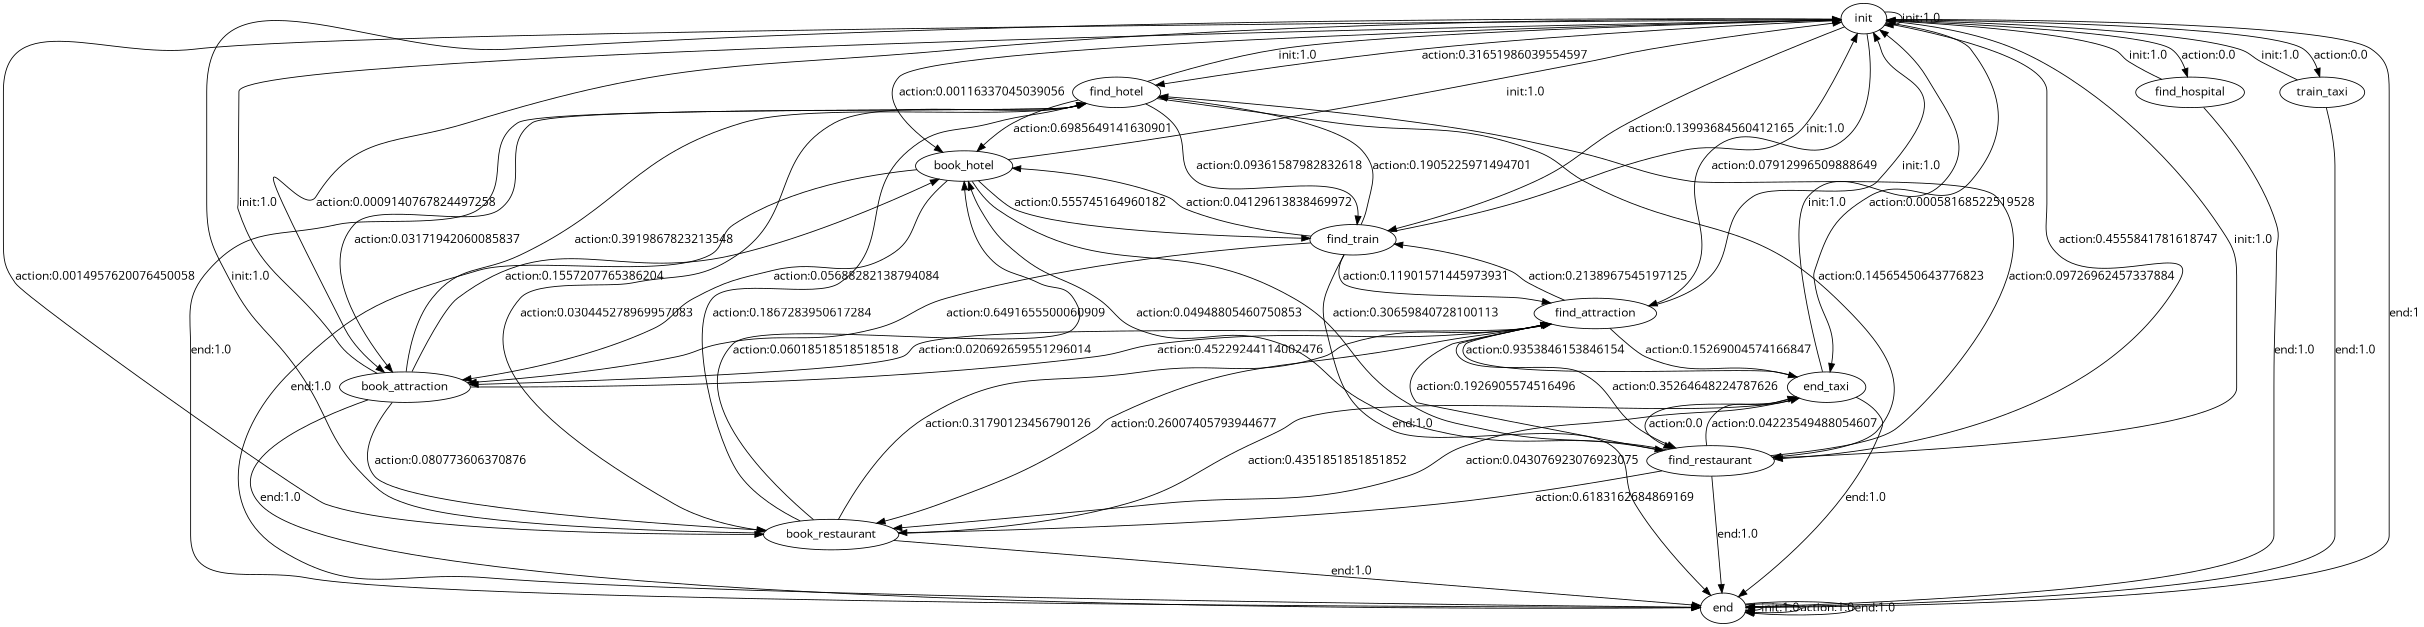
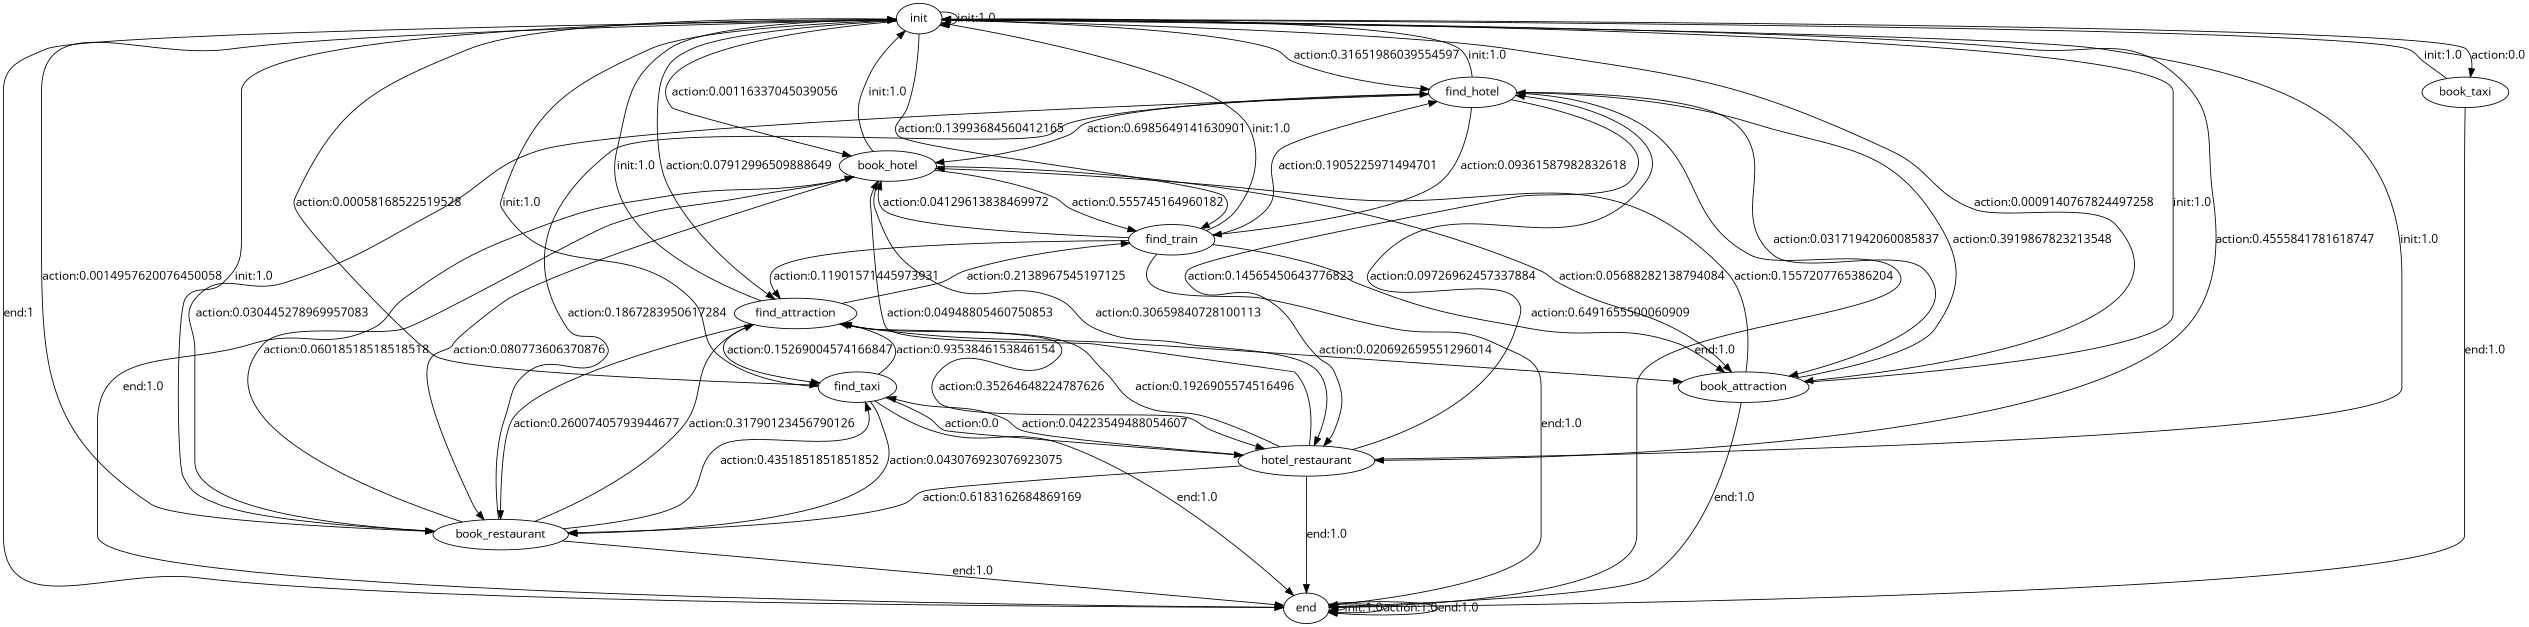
node "find_hospital": removed
node "train_taxi": label "train_taxi" -> "book_taxi"
edge "book_attraction" -> "find_attraction": removed, label "action:0.45229244114002476"
node "end_taxi": label "end_taxi" -> "find_taxi"
node "find_restaurant": label "find_restaurant" -> "hotel_restaurant"
edge "book_attraction" -> "book_restaurant": now "book_hotel" -> "book_restaurant"
